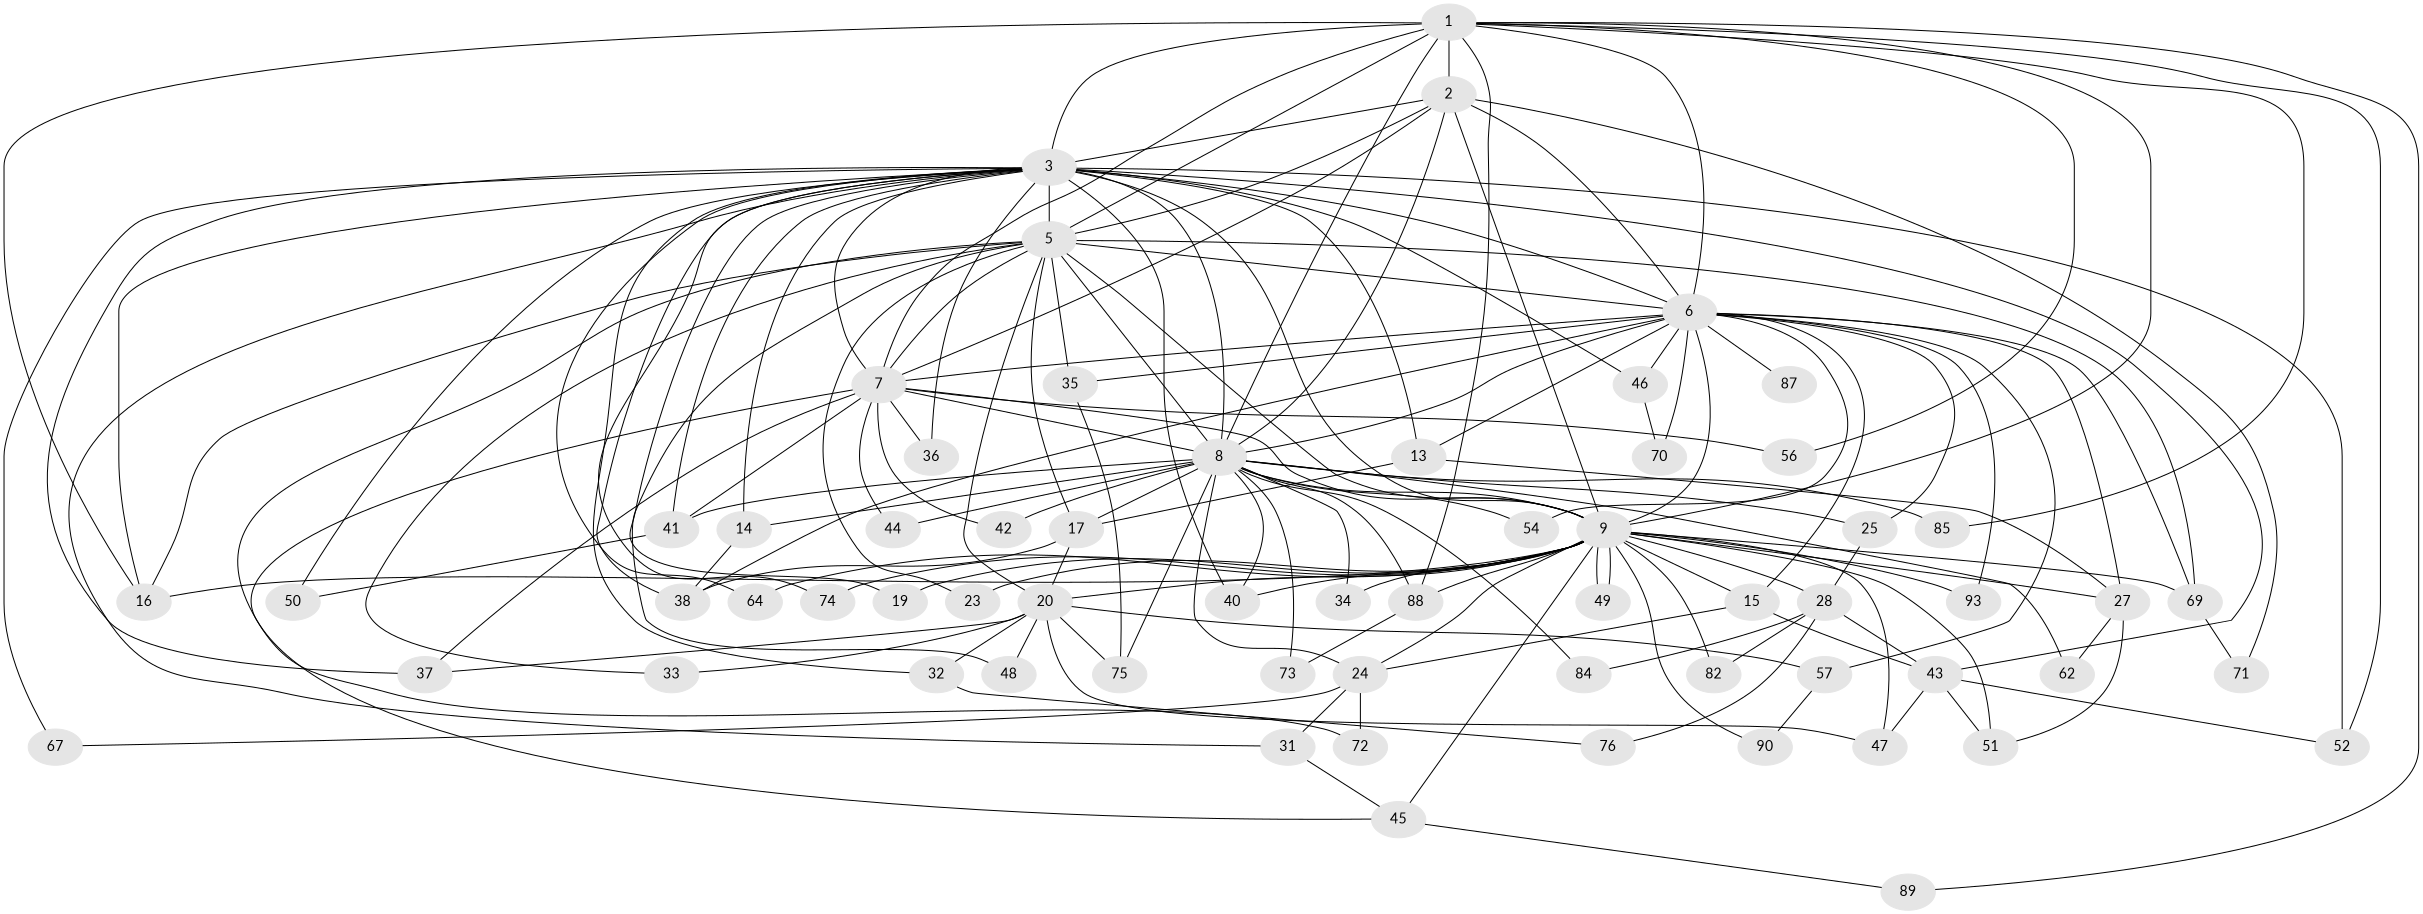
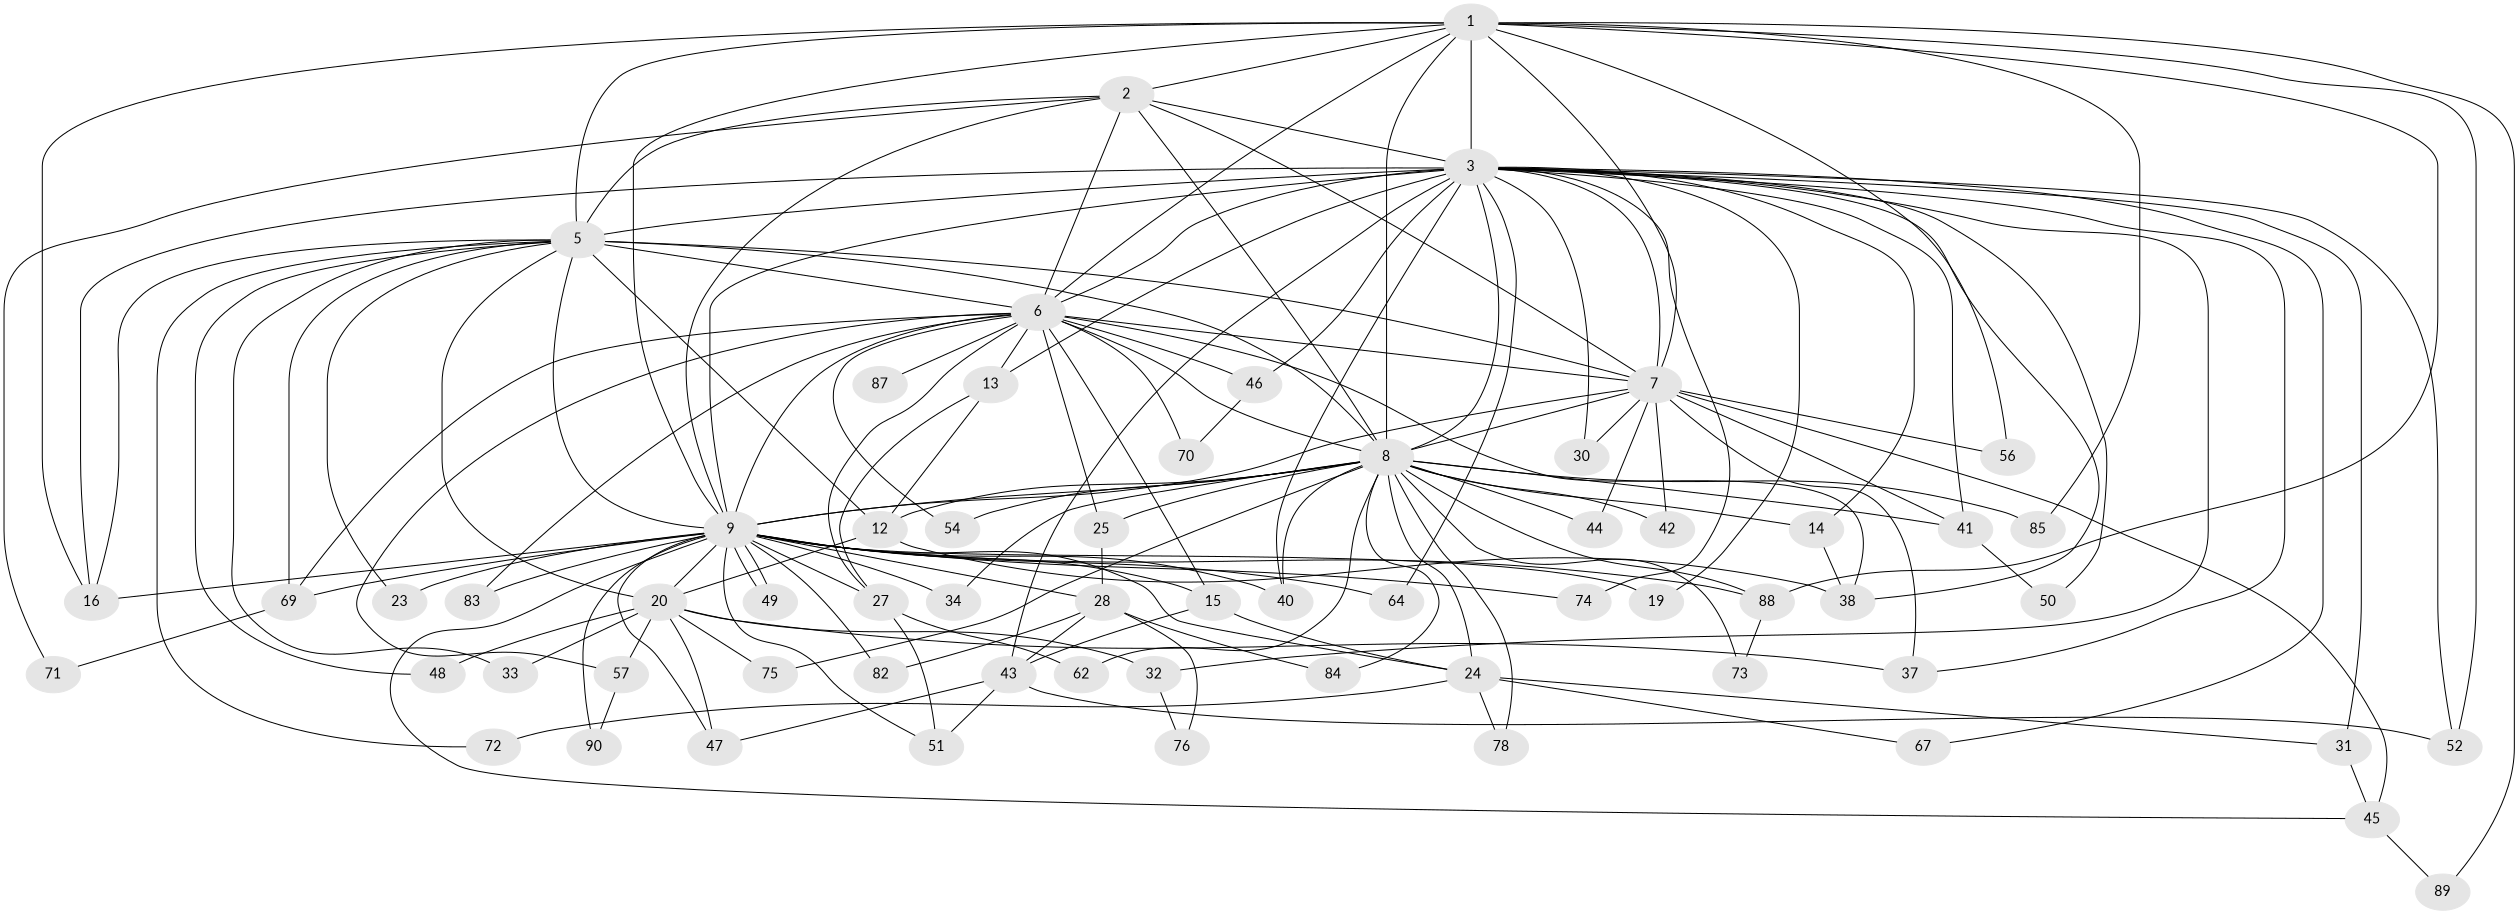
node "35": removed
node "36": label "36" -> "30"
node "17": label "17" -> "12"
node "93": label "93" -> "83"
node "78": added
